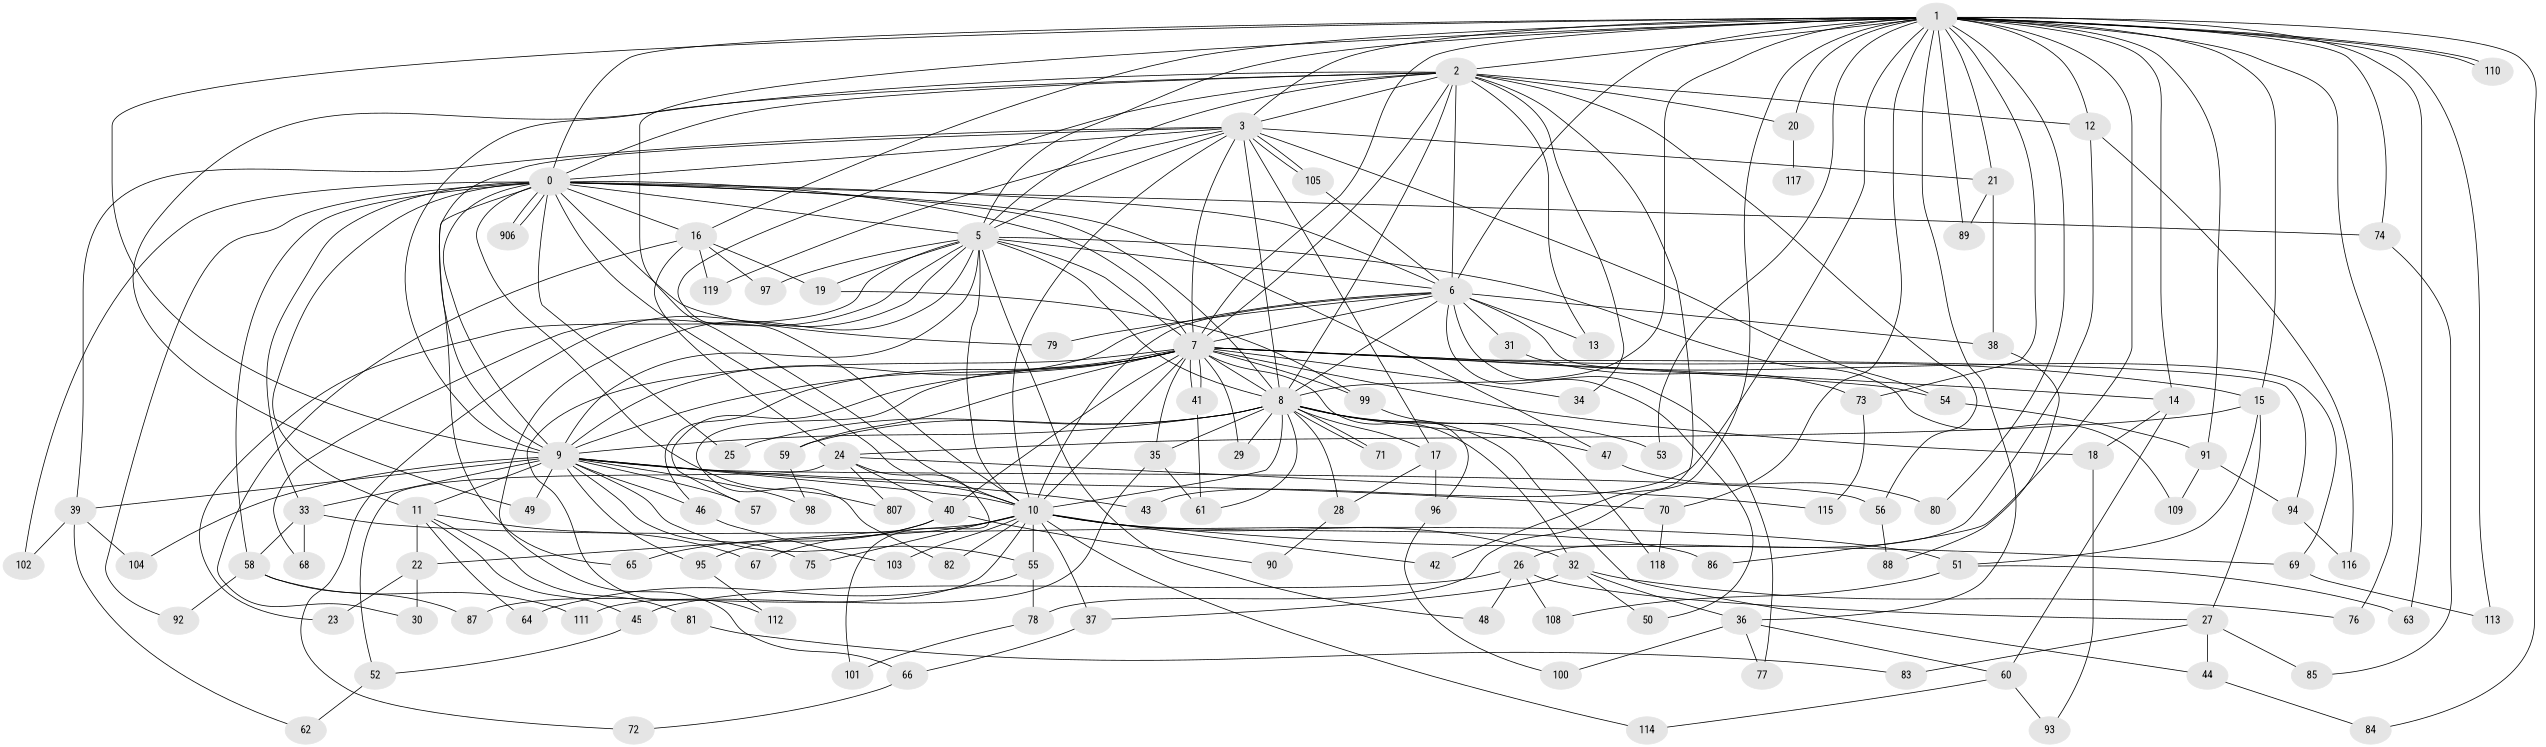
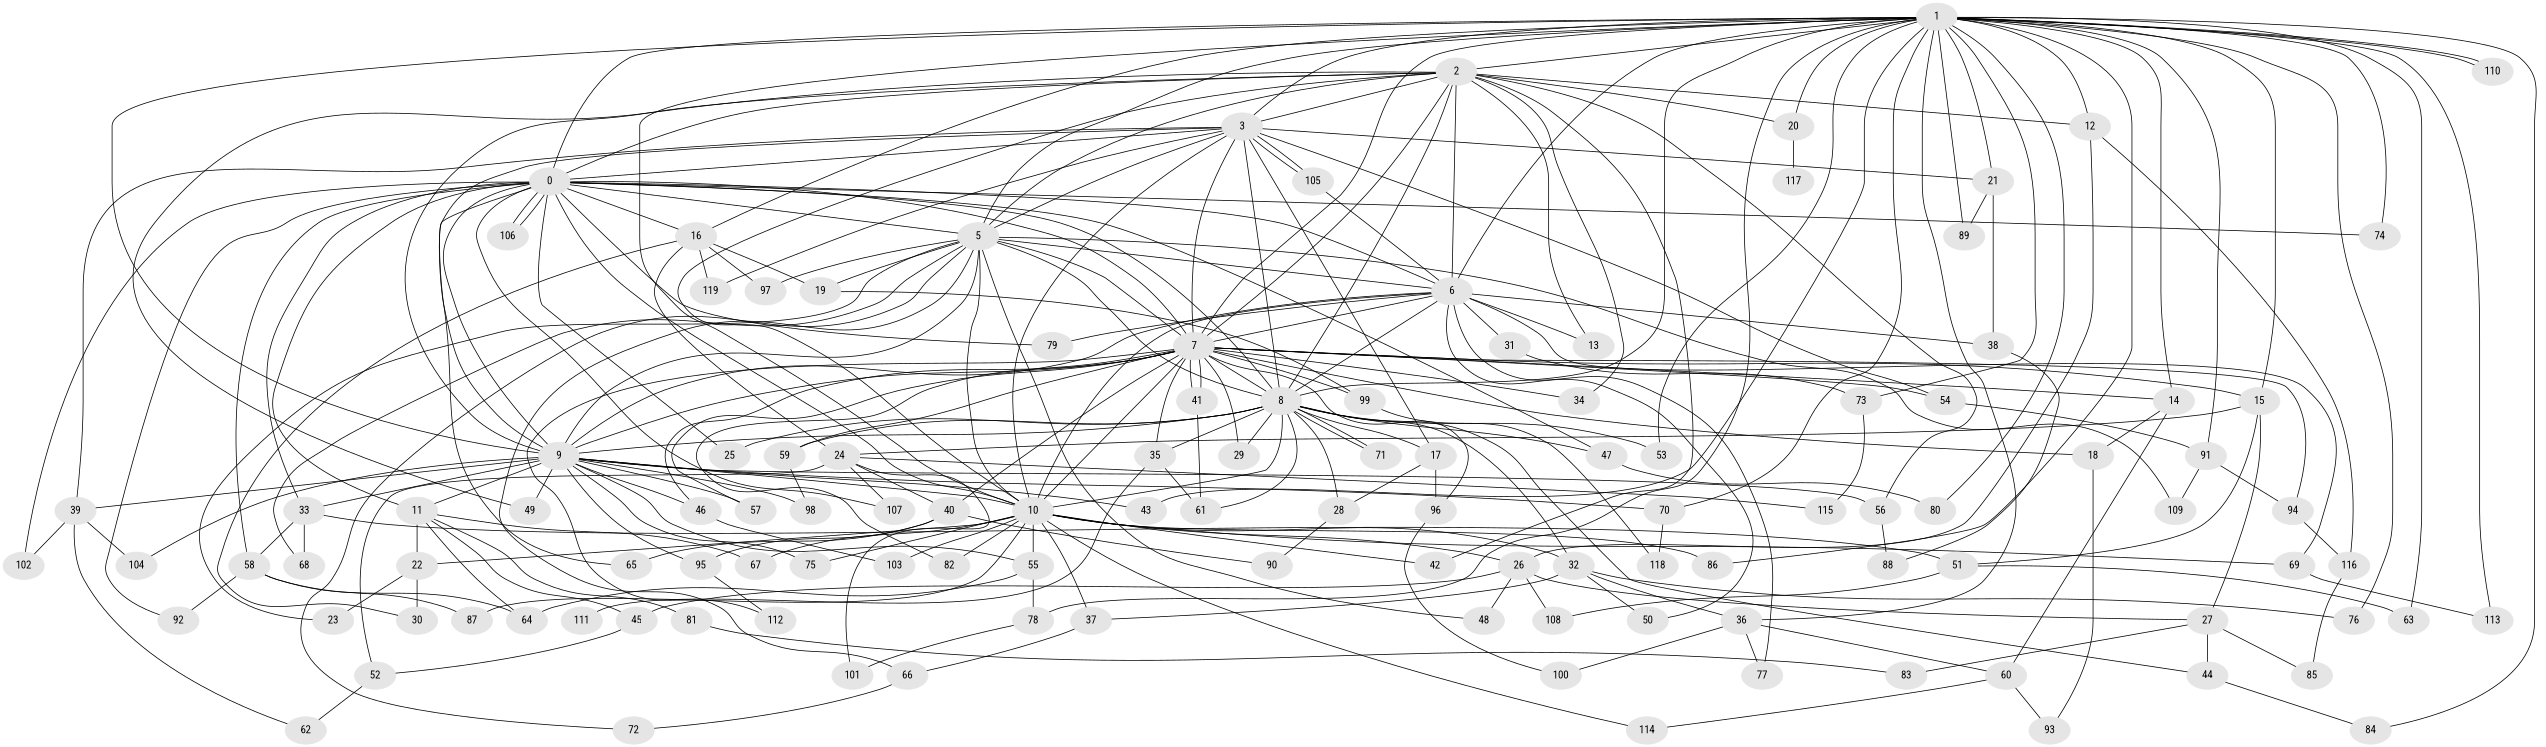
node "906": label "906" -> "106"
edge "74" -- "85": now "116" -- "85"
node "807": label "807" -> "107"
edge "10" -- "26": added
edge "58" -- "111": now "58" -- "64"
